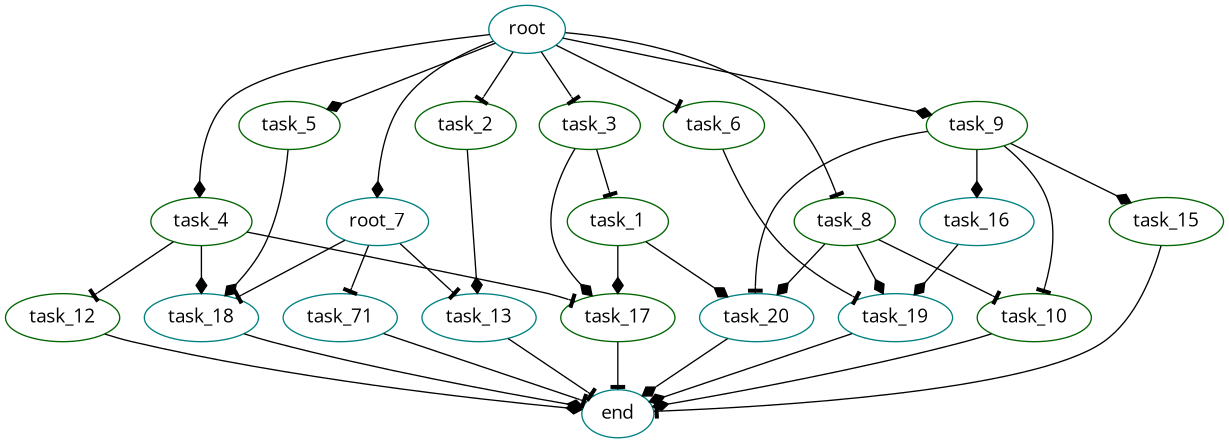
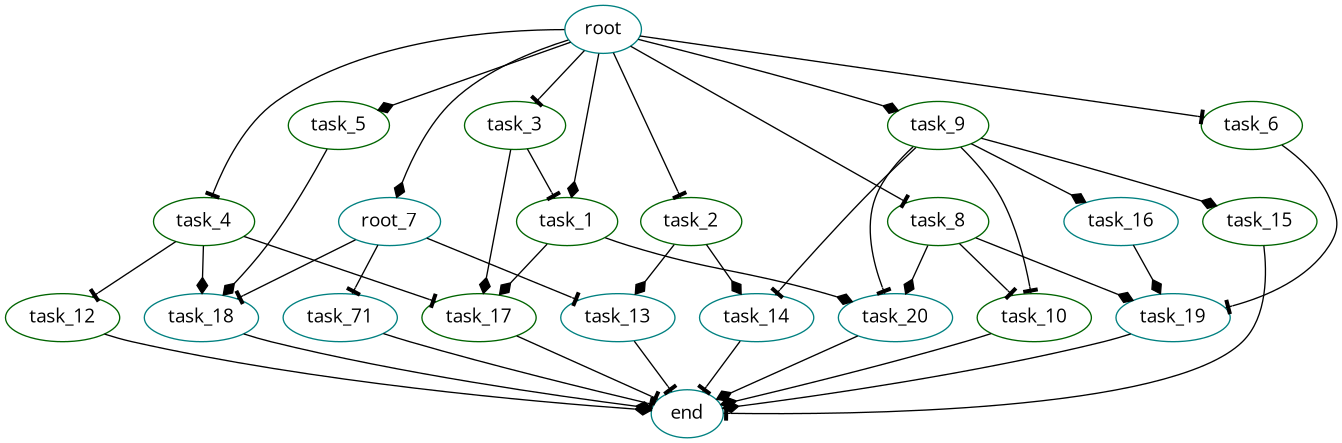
edge "root" -> "task_4": arrowhead diamond -> tee
edge "root" -> "task_1": added
node "task_14": added
